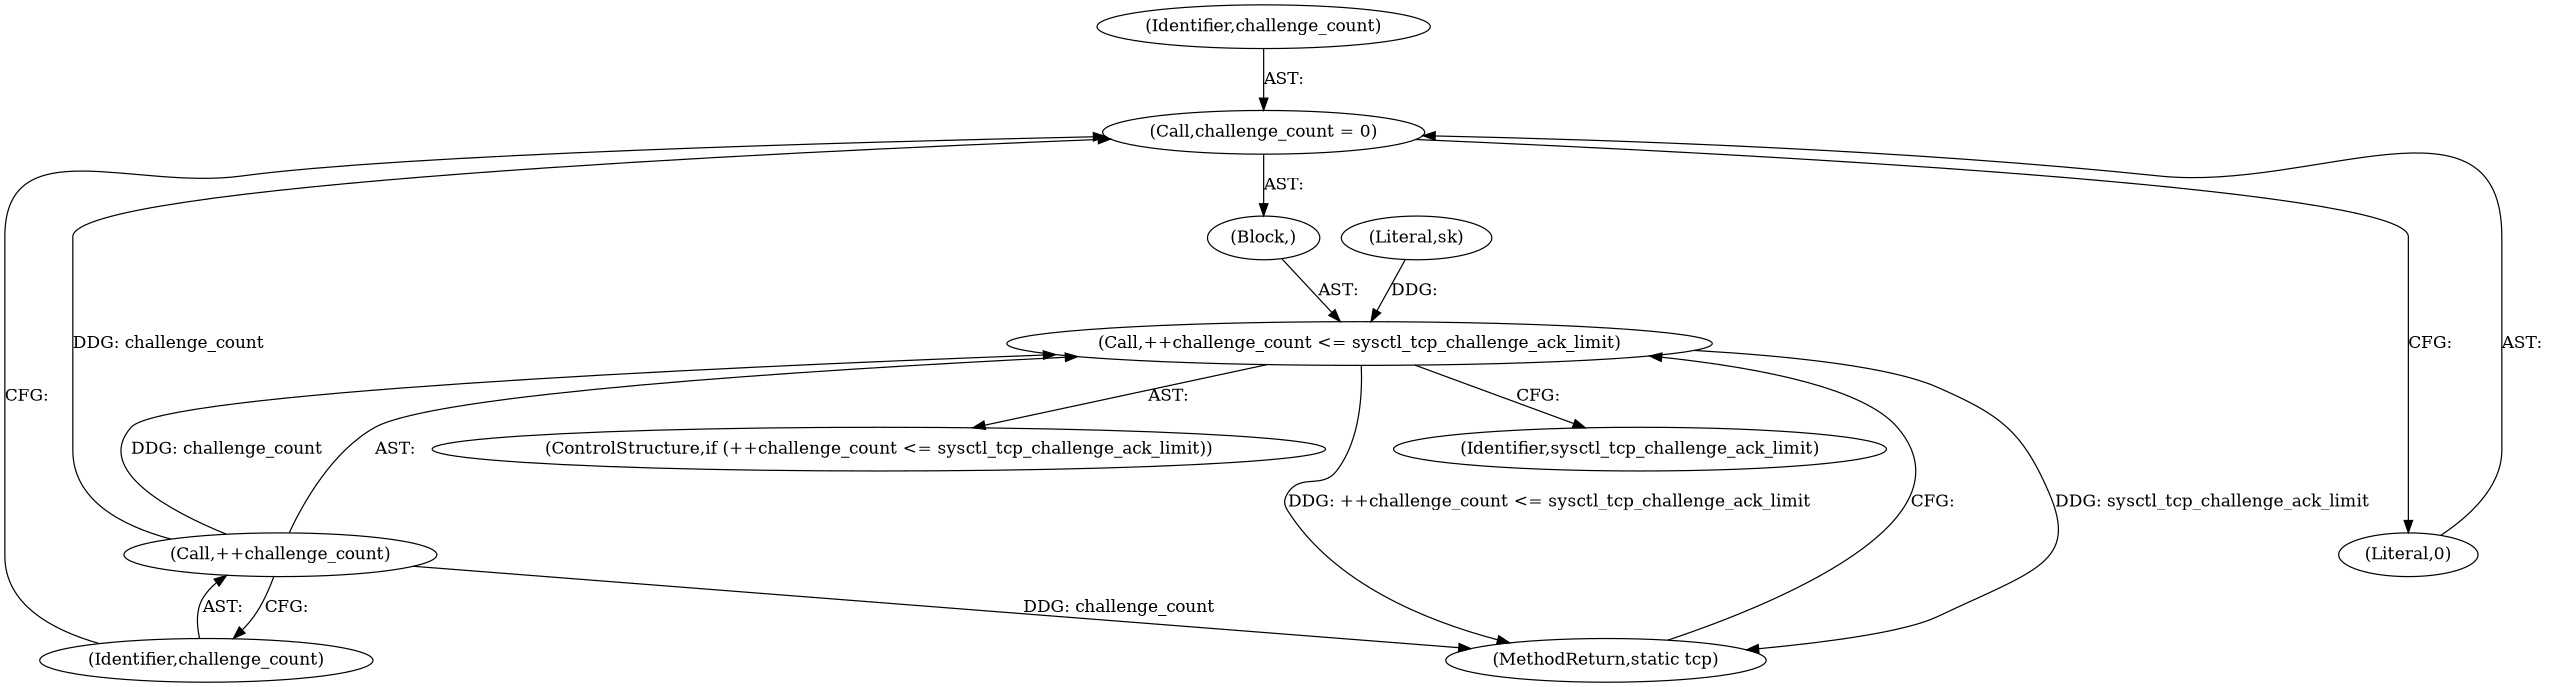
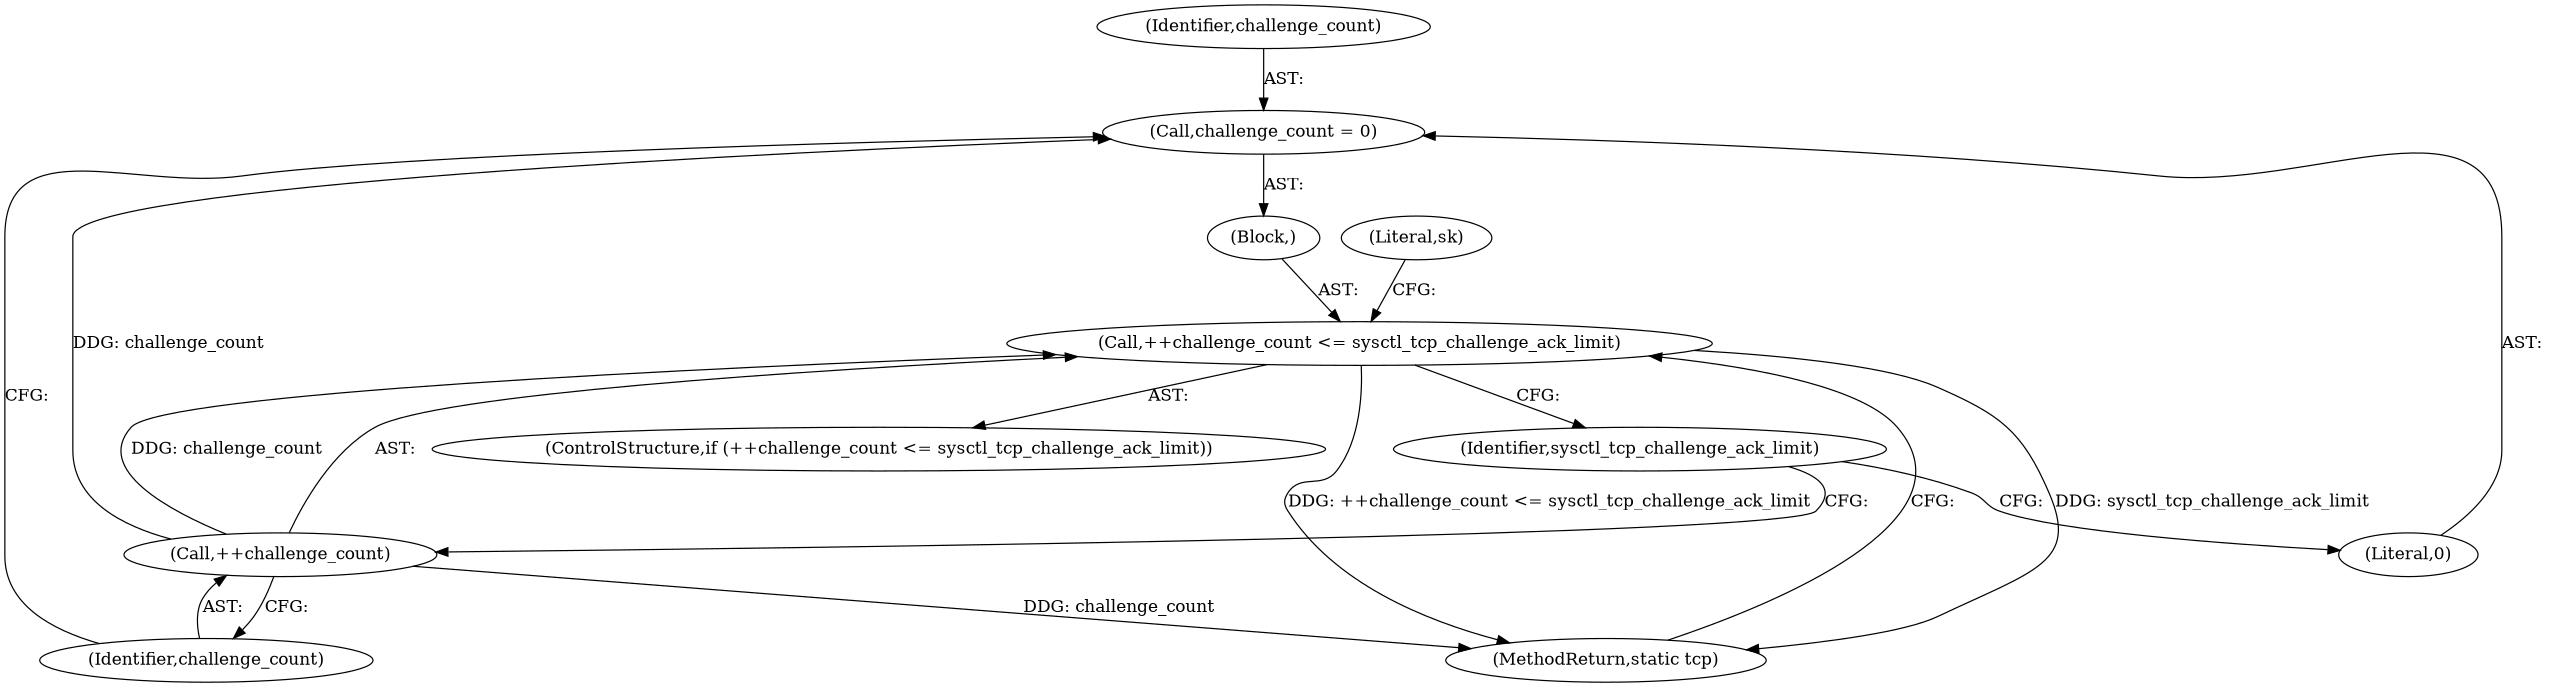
edge "(Call,challenge_count = 0)" -> "(Literal,0)": now "(Identifier,sysctl_tcp_challenge_ack_limit)" -> "(Literal,0)"
edge "(Literal,sk)" -> "(Call,++challenge_count <= sysctl_tcp_challenge_ack_limit)": label "DDG: " -> "CFG: "
edge "(Identifier,sysctl_tcp_challenge_ack_limit)" -> "(Call,++challenge_count)": added, label "CFG:"
